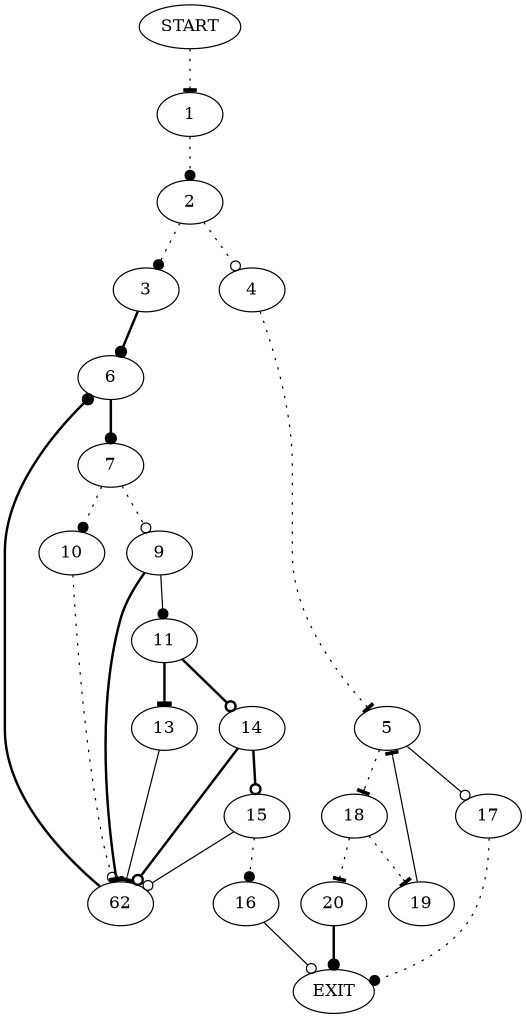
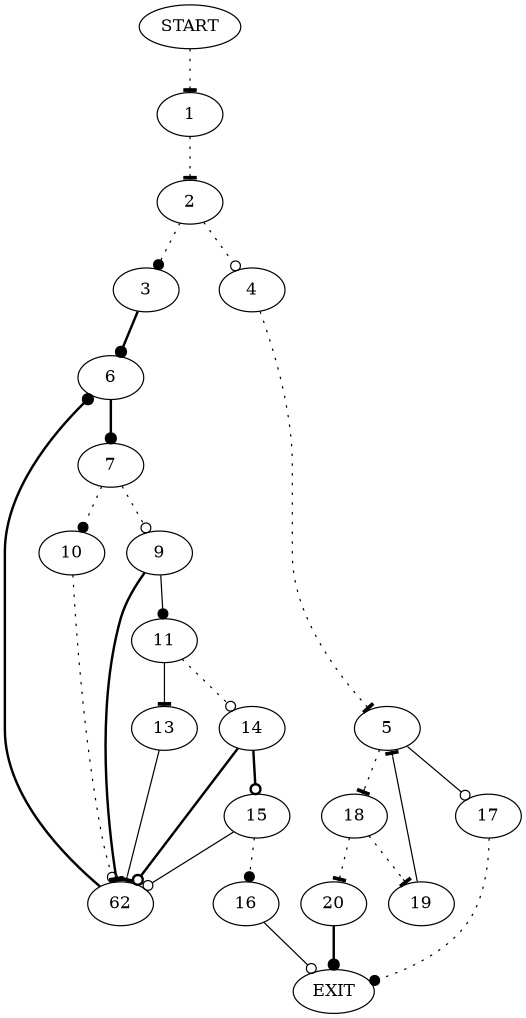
edge "1" -> "2": arrowhead dot -> tee
edge "11" -> "14": style bold -> dotted
edge "11" -> "13": style bold -> solid
